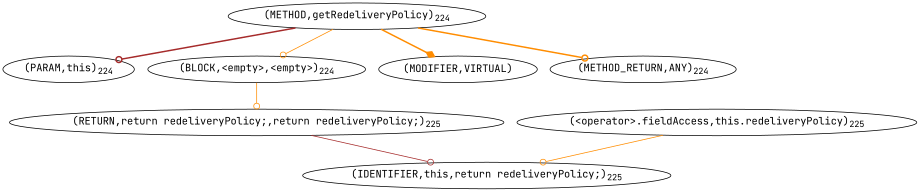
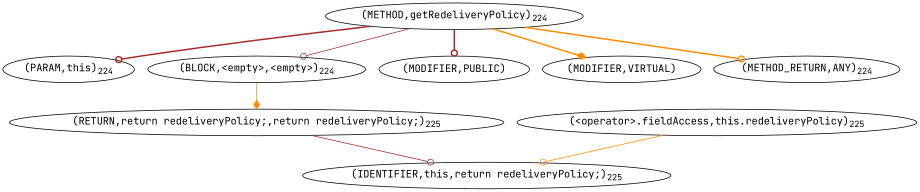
edge "(METHOD,getRedeliveryPolicy)" -> "(BLOCK,<empty>,<empty>)": color darkorange -> brown
node "(MODIFIER,PUBLIC)": added
edge "(BLOCK,<empty>,<empty>)" -> "(RETURN,return redeliveryPolicy;,return redeliveryPolicy;)": arrowhead odot -> diamond
